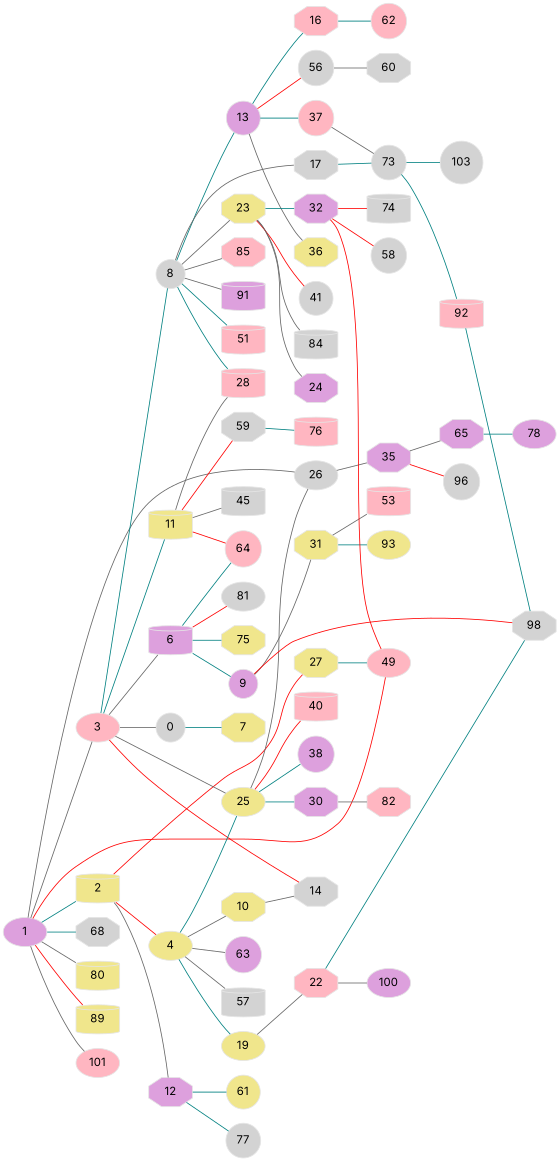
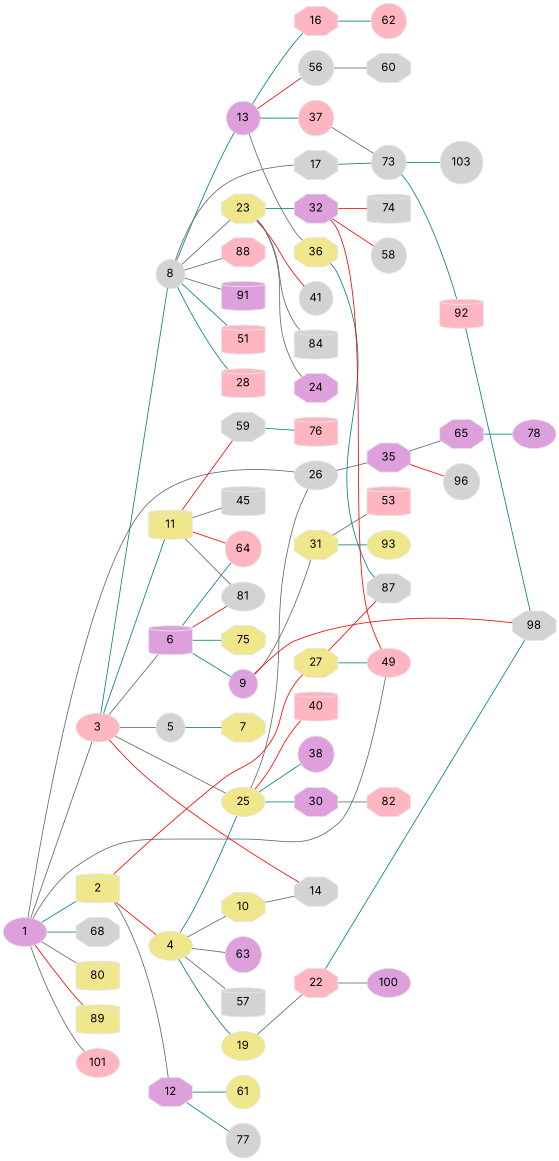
node "85": label "85" -> "88"
edge "28" -- "11": now "81" -- "11"
node "87": added
node "0": label "0" -> "5"
edge "49" -- "1": color red -> gray40
